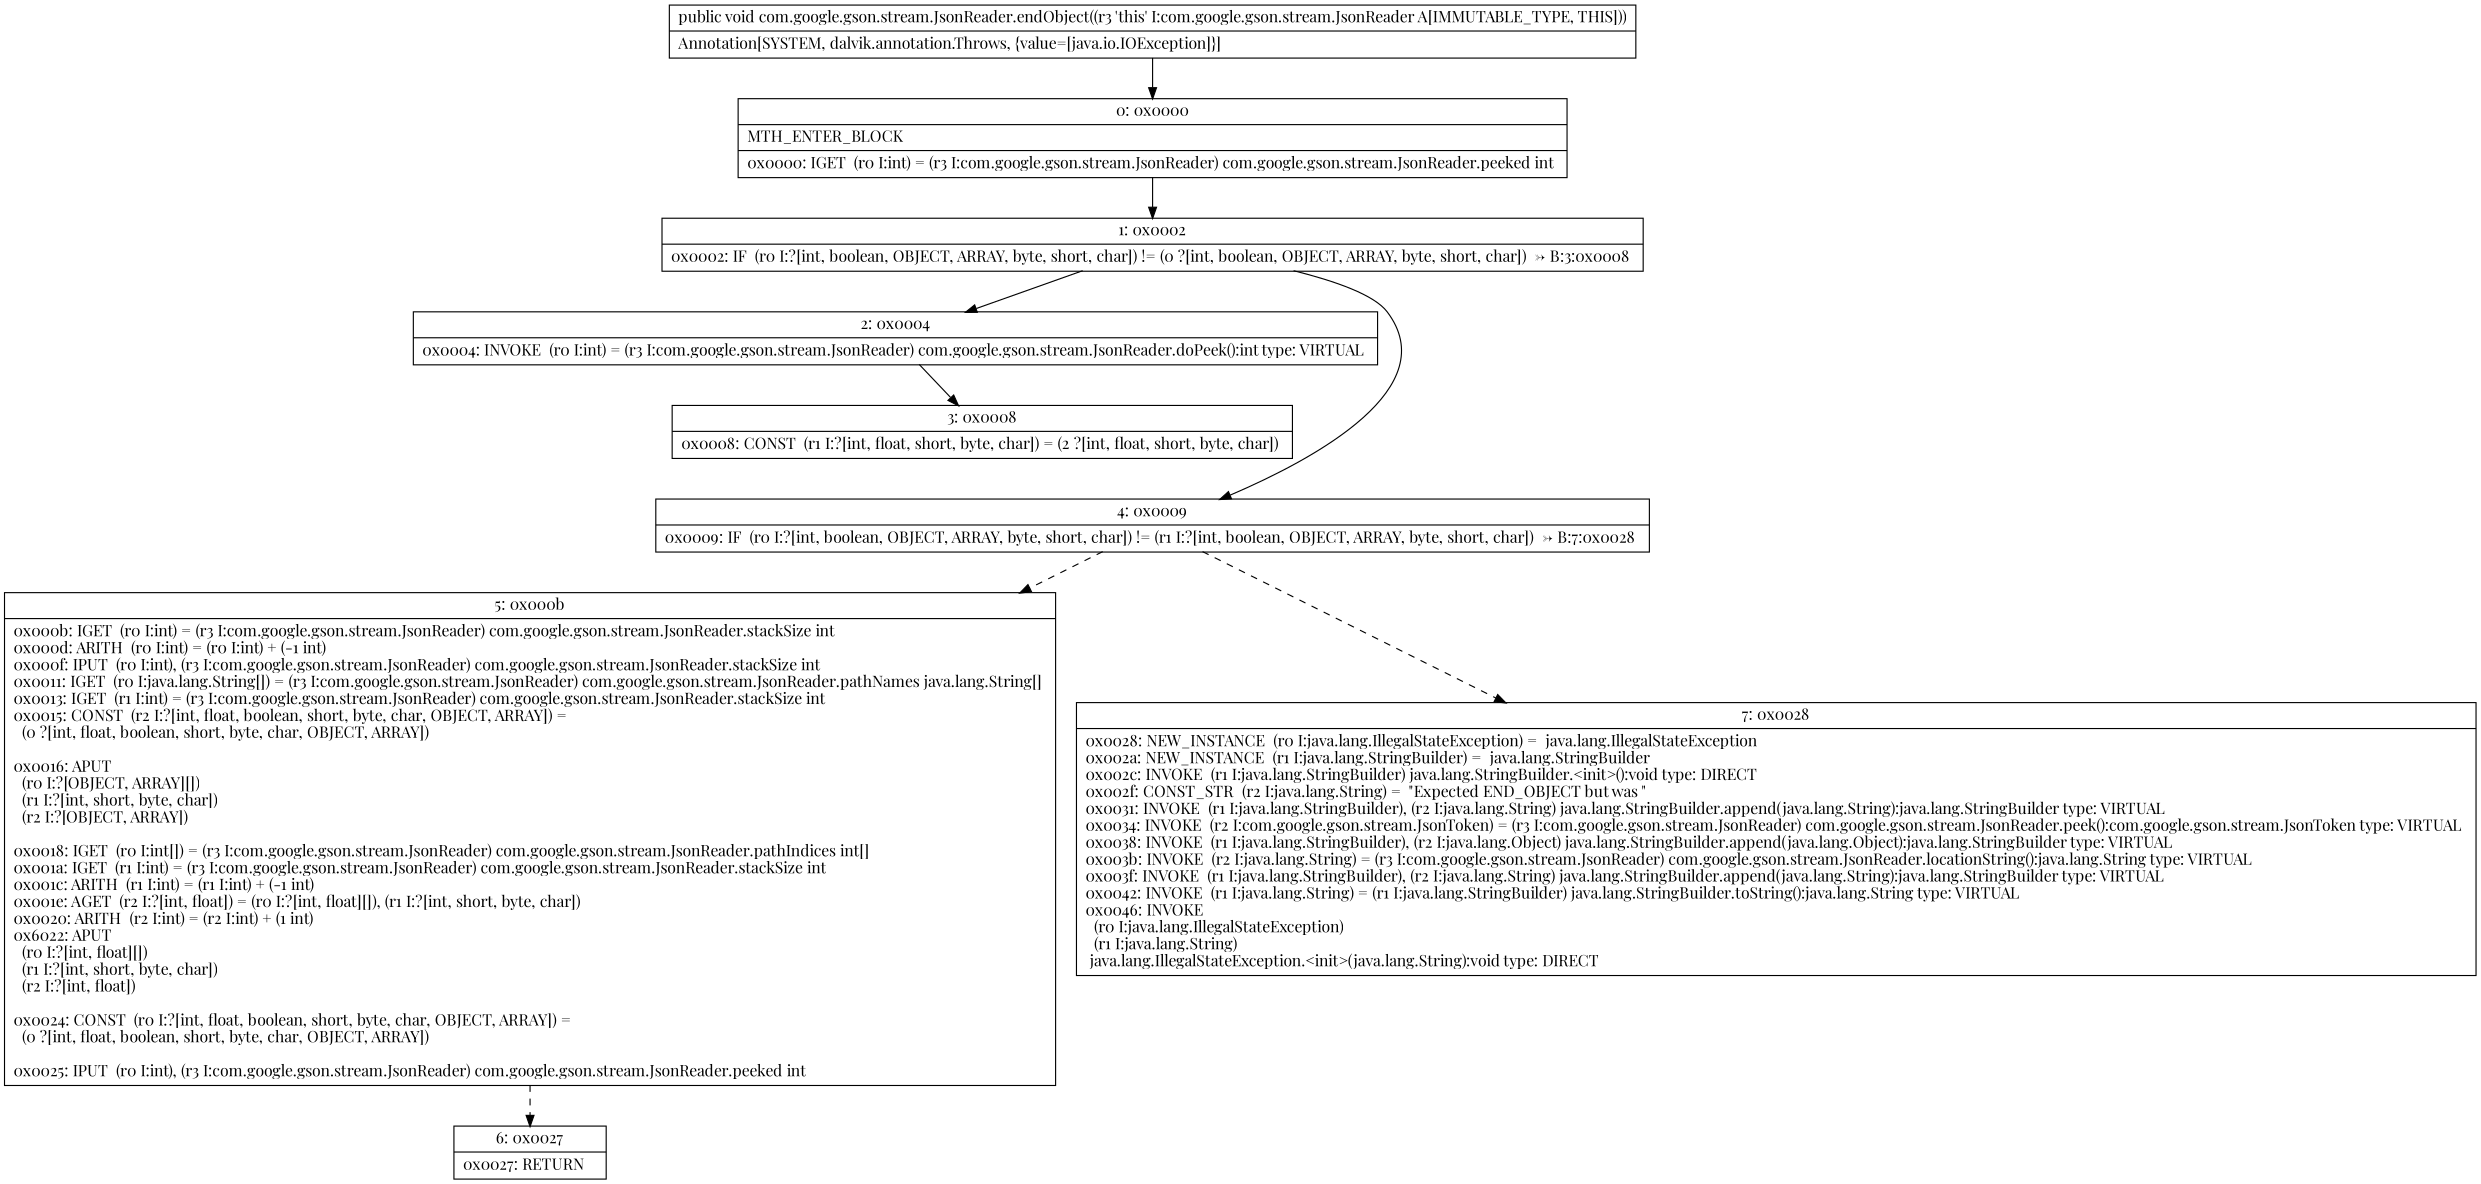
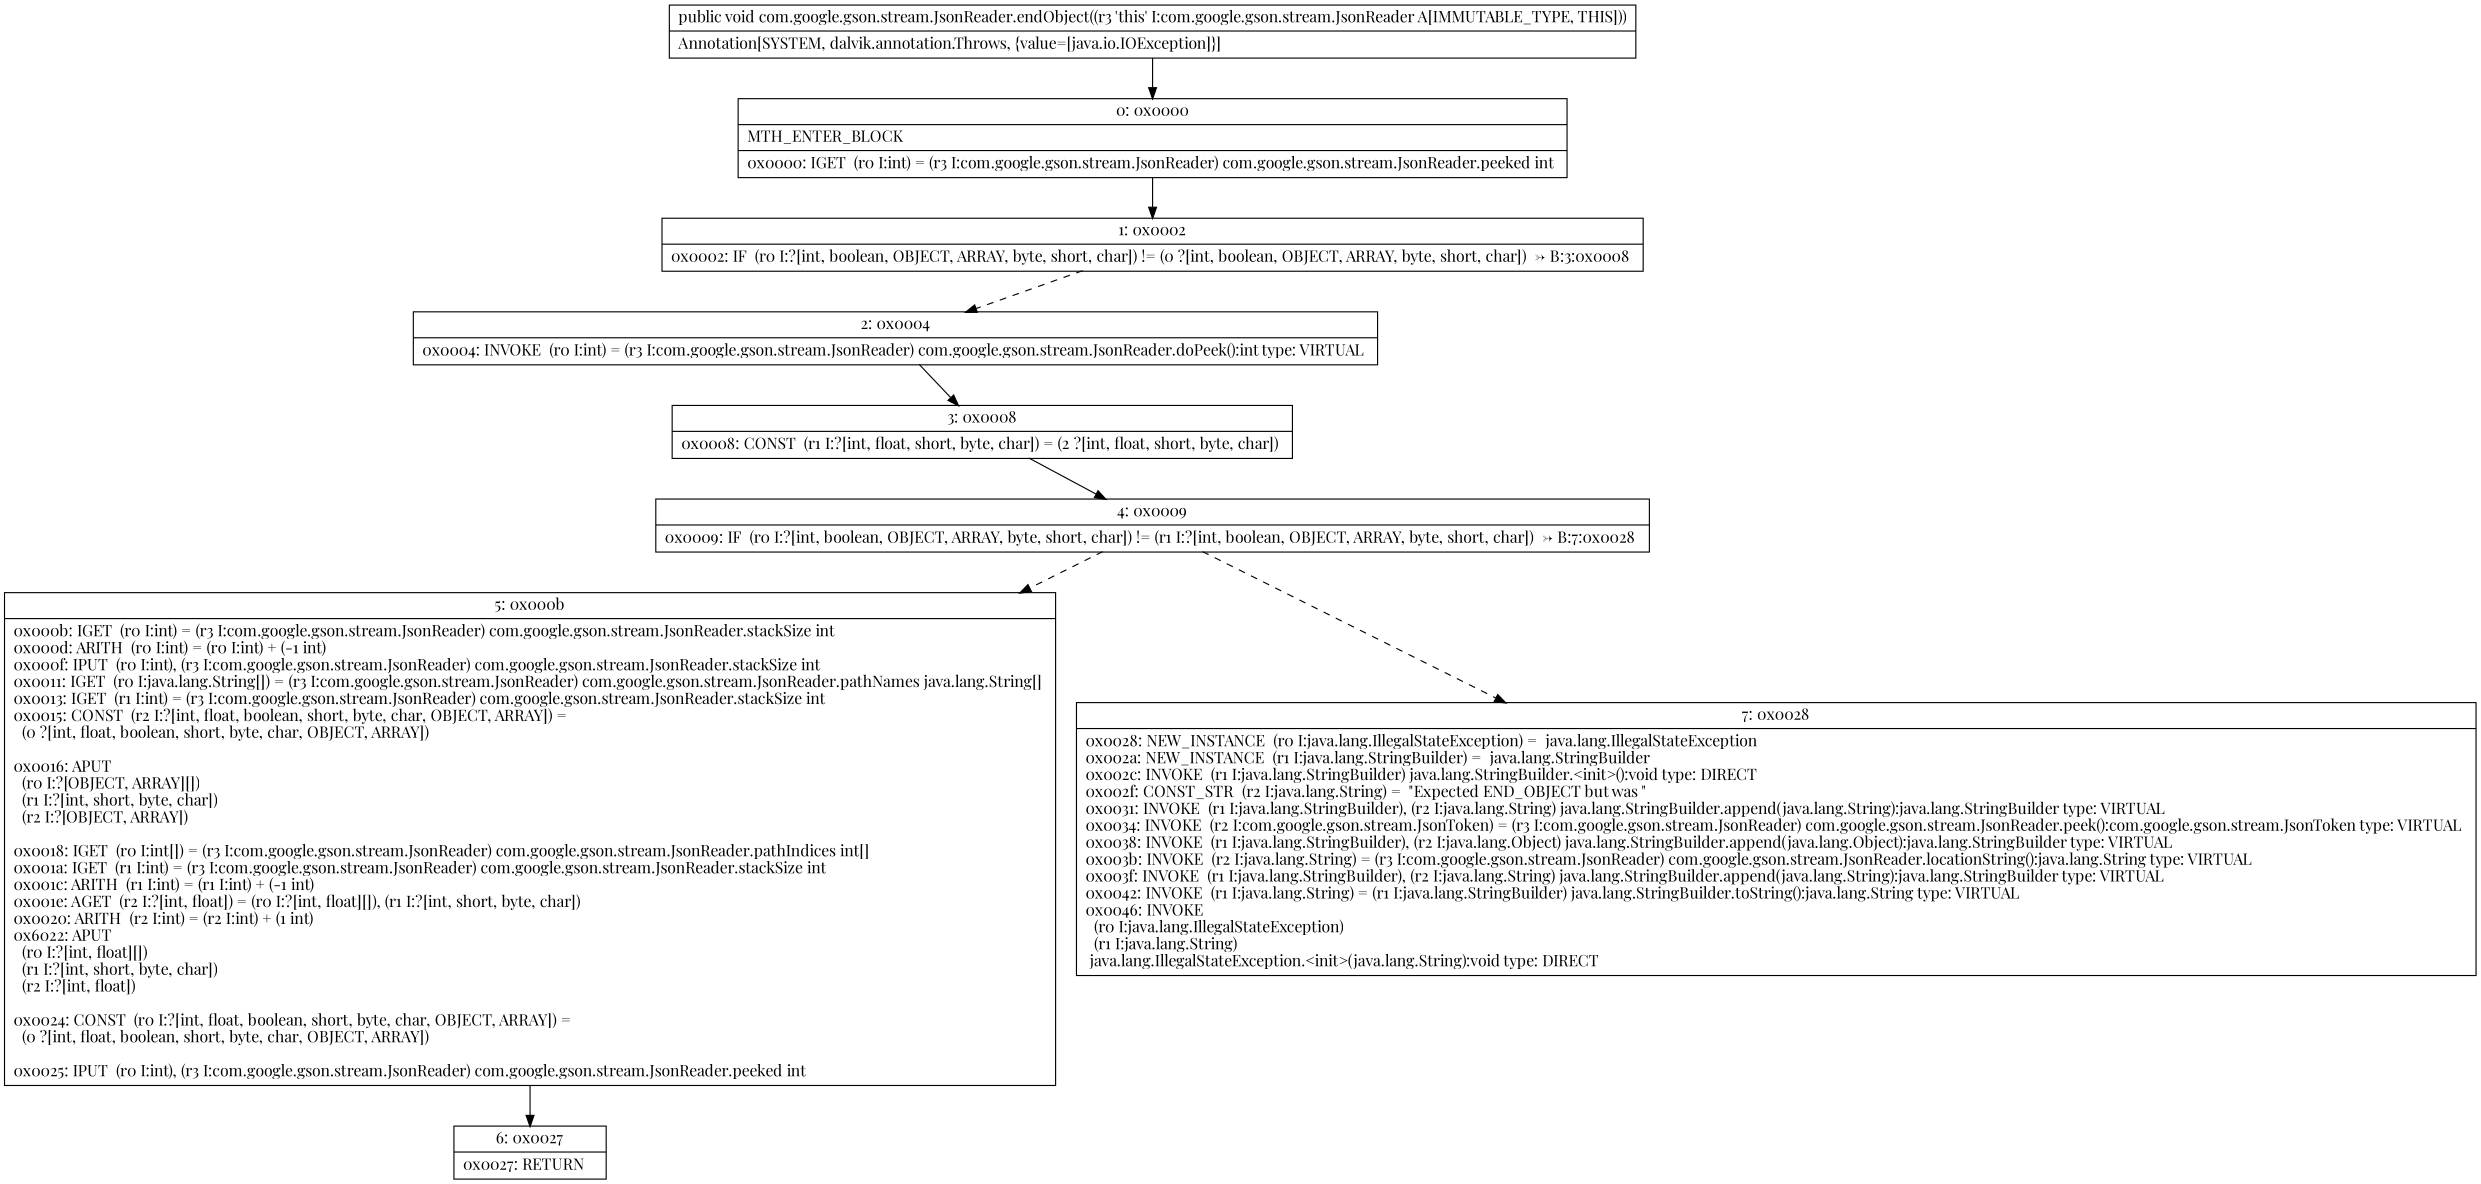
edge "1: 0x0002" -> "2: 0x0004": style solid -> dashed
edge "1: 0x0002" -> "4: 0x0009": now "3: 0x0008" -> "4: 0x0009"
edge "5: 0x000b" -> "6: 0x0027": style dashed -> solid
